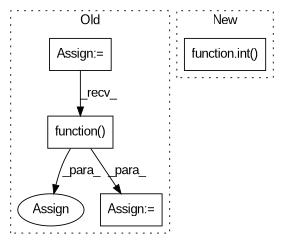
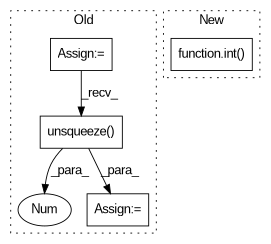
node "function()": label "function()" -> "unsqueeze()"
node "Assign": label "Assign" -> "Num"
